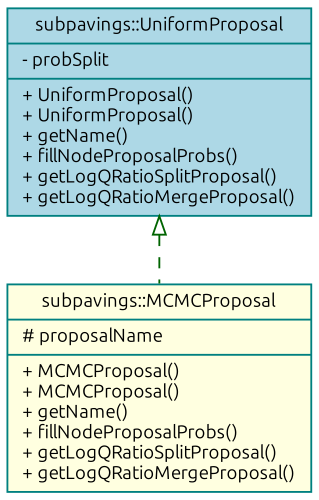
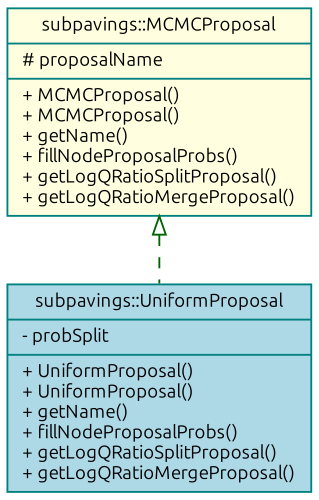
edge "subpavings::MCMCProposal" -> "subpavings::UniformProposal": reversed
